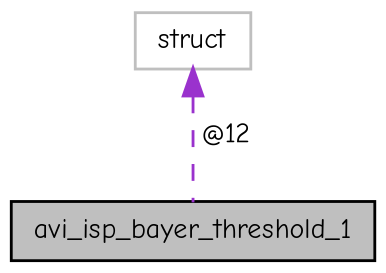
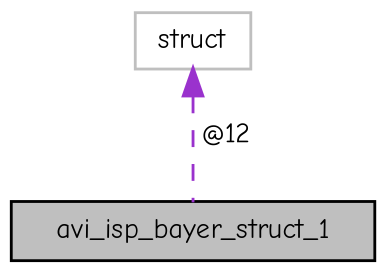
node "avi_isp_bayer_threshold_1": label "avi_isp_bayer_threshold_1" -> "avi_isp_bayer_struct_1"
